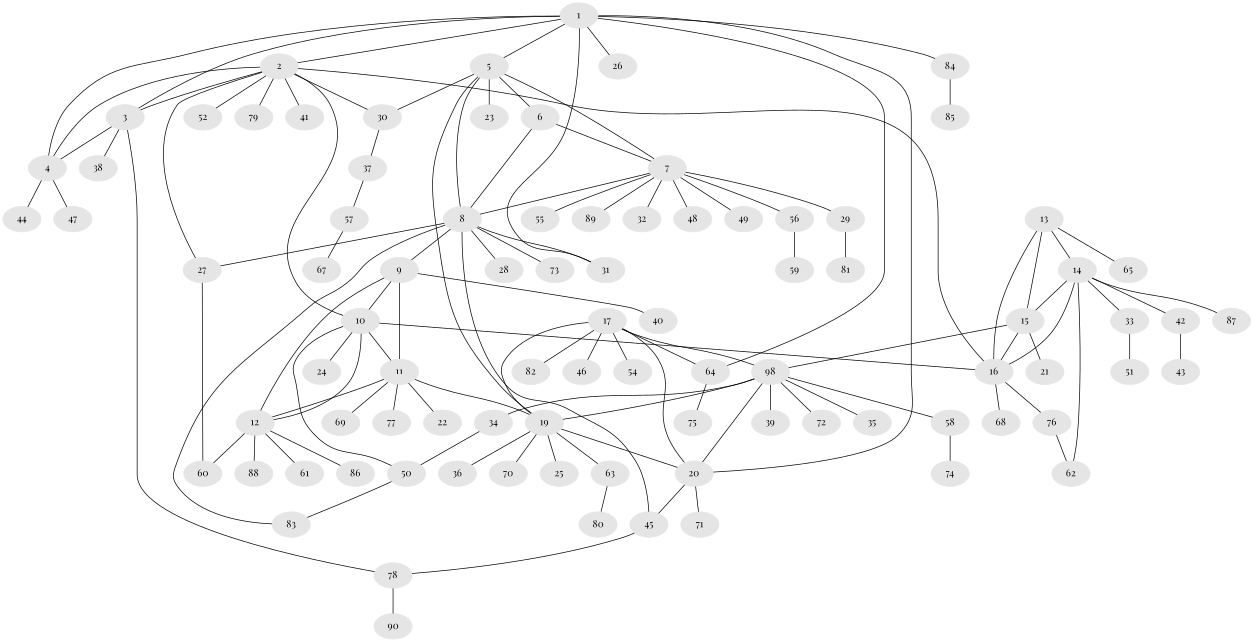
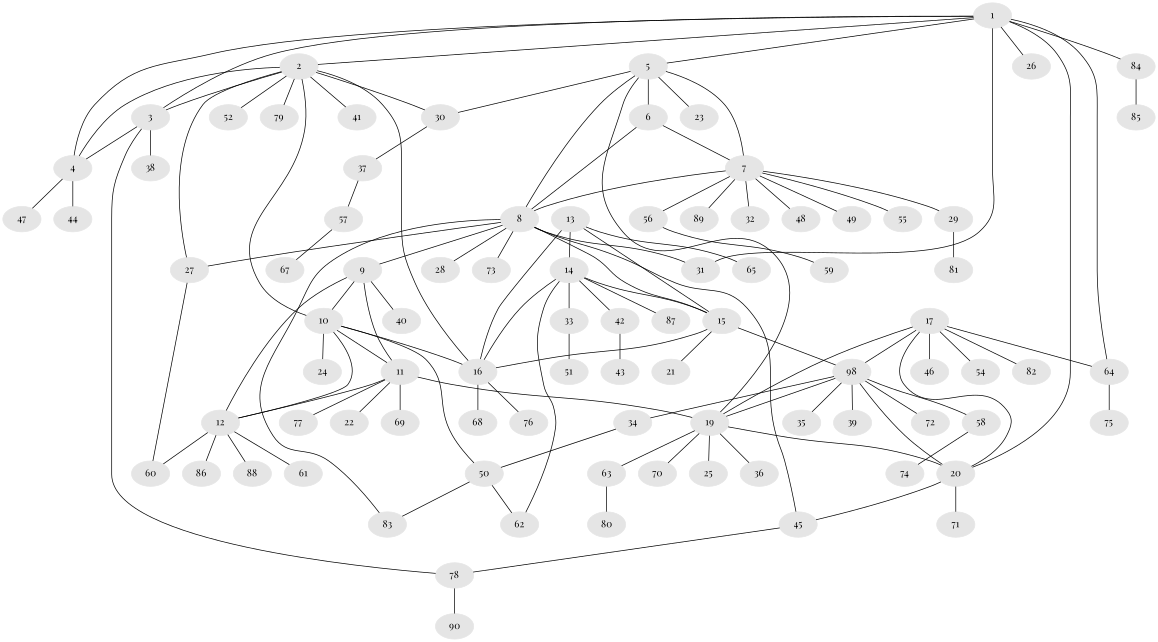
edge "8" -- "15": added
edge "76" -- "62": now "50" -- "62"
